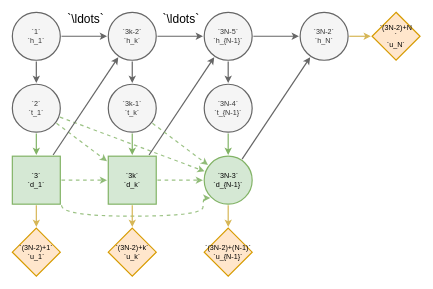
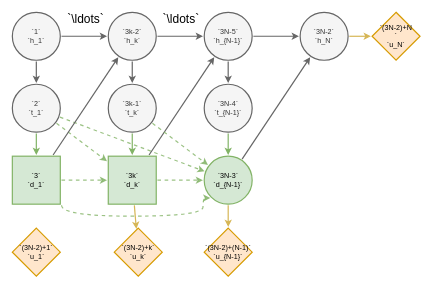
edge "`3` `d_1`" -> "`(3N-2)+1` `u_1`": removed
node "`(3N-2)+k` `u_k`": moved (132, 252) -> (138, 252)
